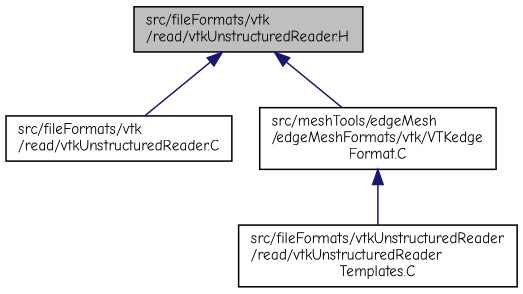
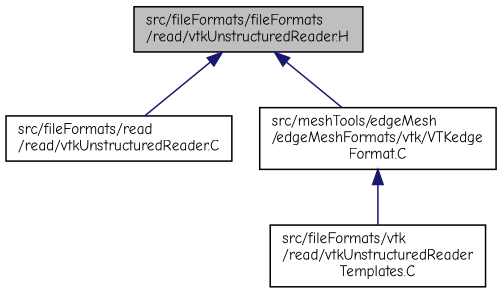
node "src/fileFormats/vtk /read/vtkUnstructuredReader.H": label "src/fileFormats/vtk /read/vtkUnstructuredReader.H" -> "src/fileFormats/fileFormats /read/vtkUnstructuredReader.H"
node "src/fileFormats/vtk /read/vtkUnstructuredReader.C": label "src/fileFormats/vtk /read/vtkUnstructuredReader.C" -> "src/fileFormats/read /read/vtkUnstructuredReader.C"
node "src/fileFormats/vtkUnstructuredReader /read/vtkUnstructuredReader Templates.C": label "src/fileFormats/vtkUnstructuredReader /read/vtkUnstructuredReader Templates.C" -> "src/fileFormats/vtk /read/vtkUnstructuredReader Templates.C"
